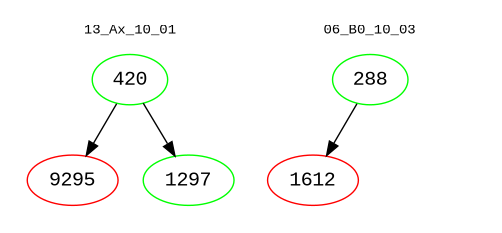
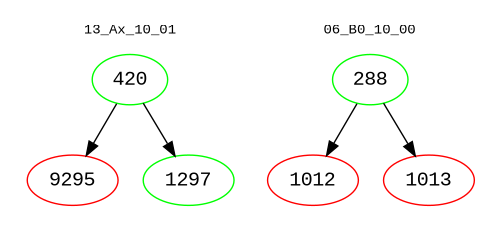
cluster "06_B0_10_03": label "06_B0_10_03" -> "06_B0_10_00"
node "1612": label "1612" -> "1012"
node "1013": added
